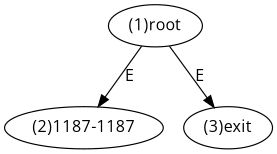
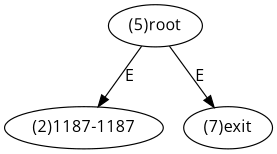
node "(1)root": label "(1)root" -> "(5)root"
node "(3)exit": label "(3)exit" -> "(7)exit"
